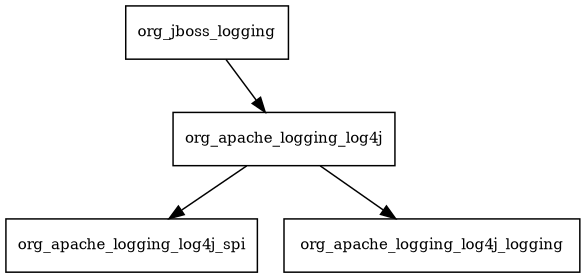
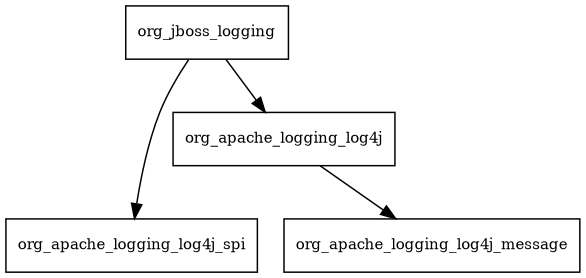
edge "org_apache_logging_log4j" -> "org_apache_logging_log4j_spi": now "org_jboss_logging" -> "org_apache_logging_log4j_spi"
node "org_apache_logging_log4j_logging": label "org_apache_logging_log4j_logging" -> "org_apache_logging_log4j_message"
